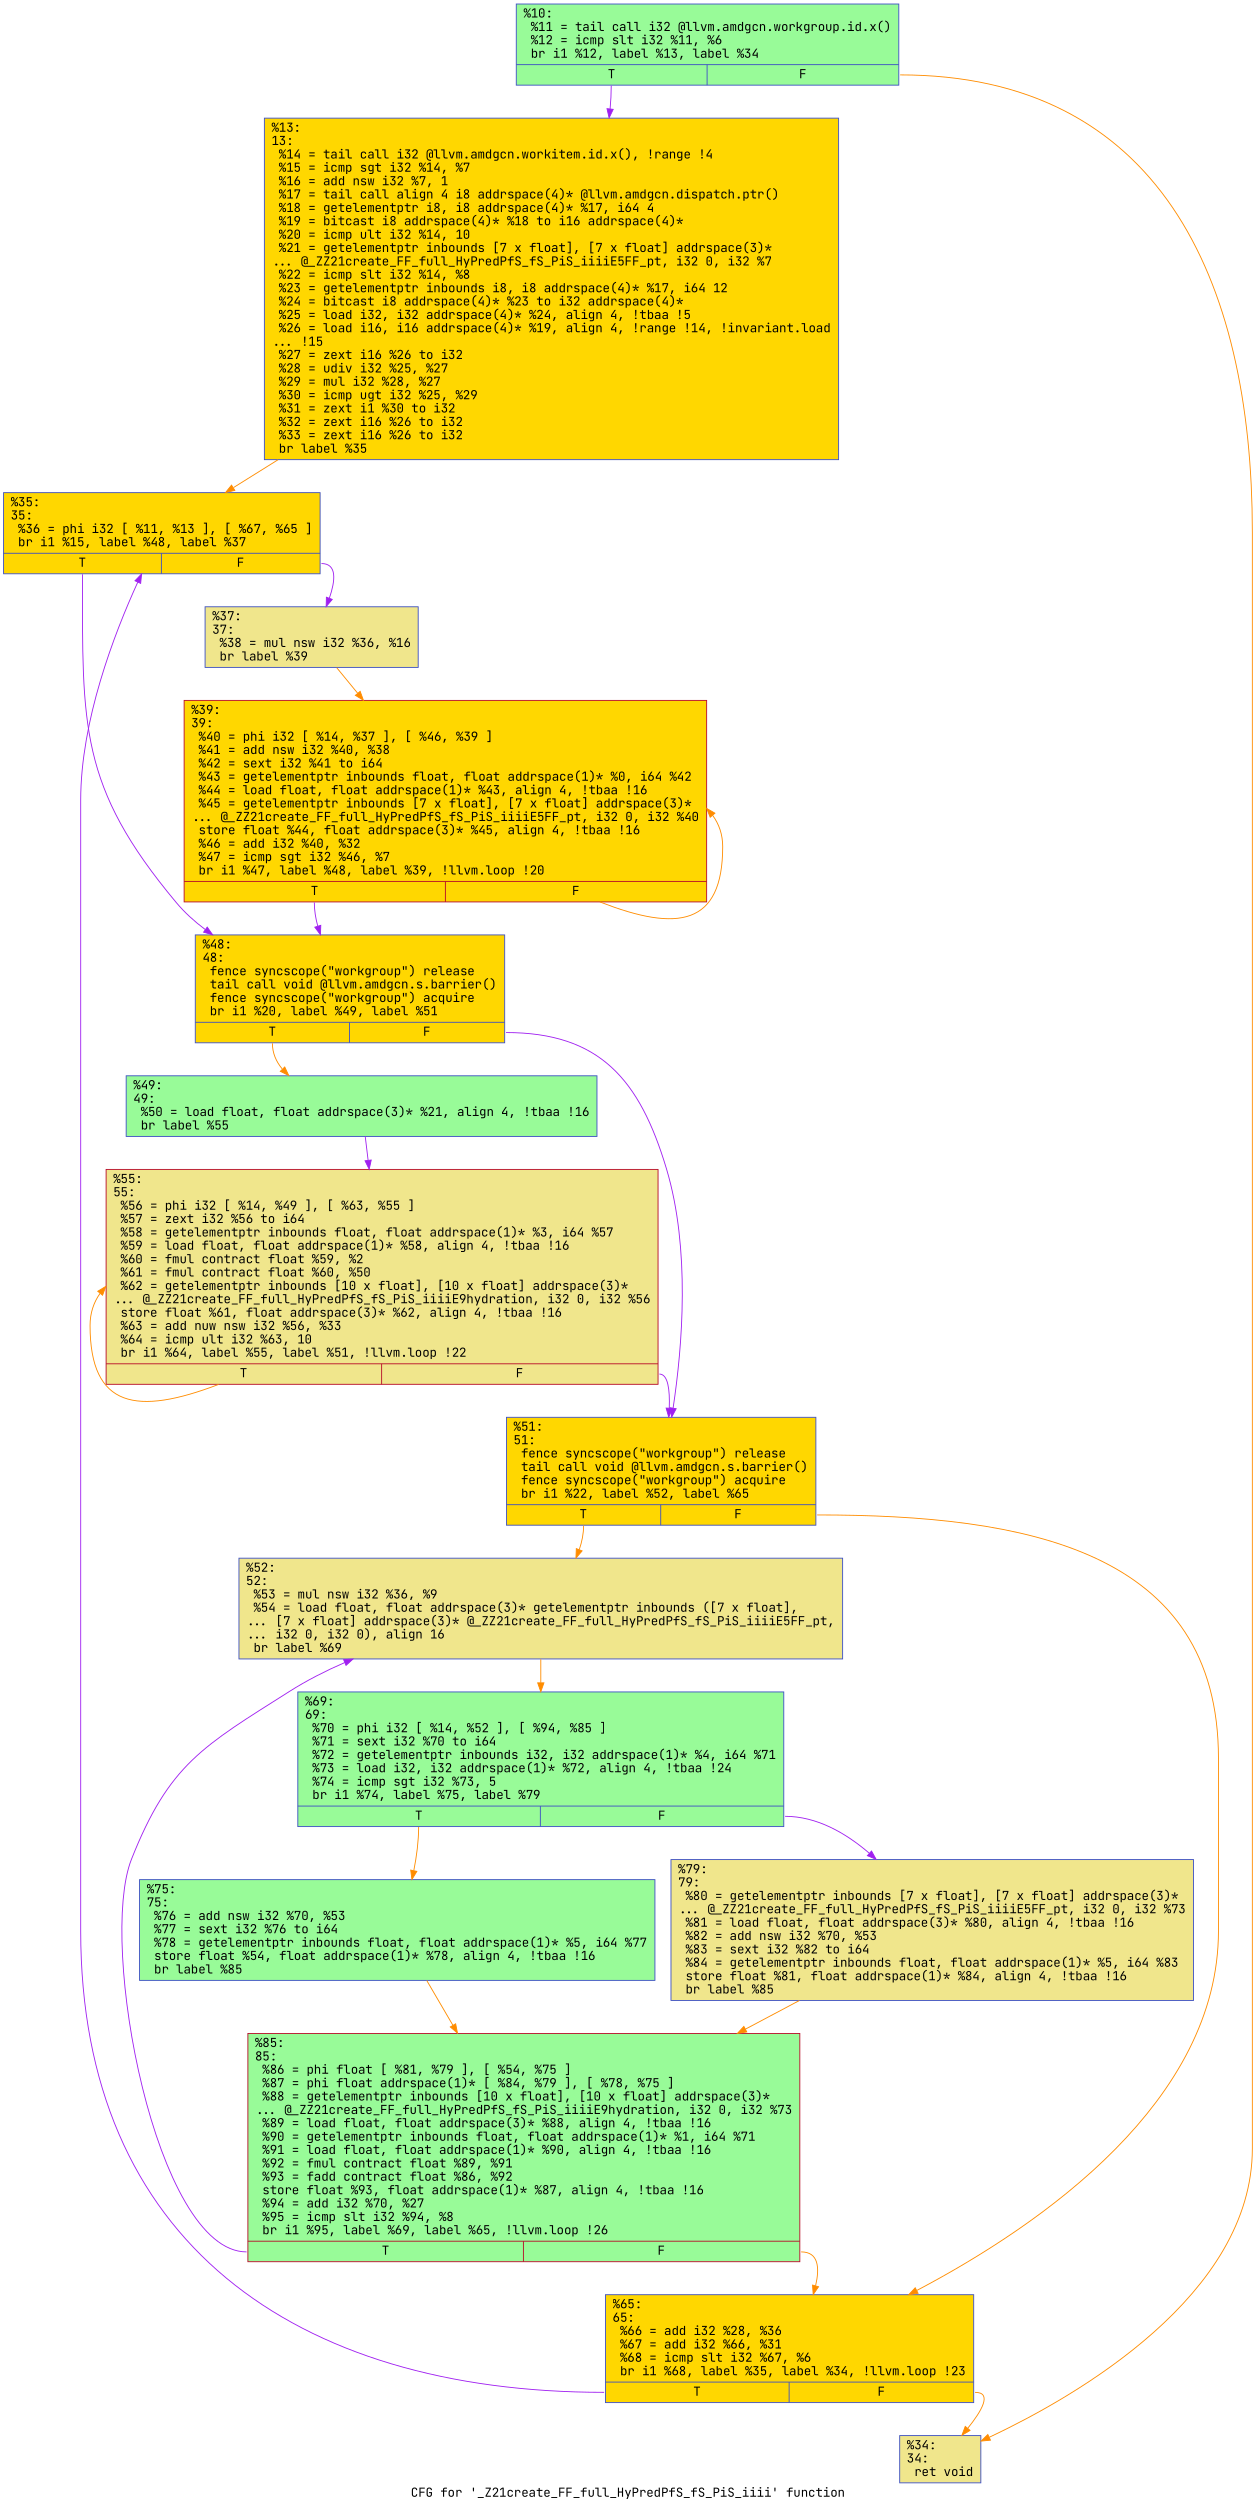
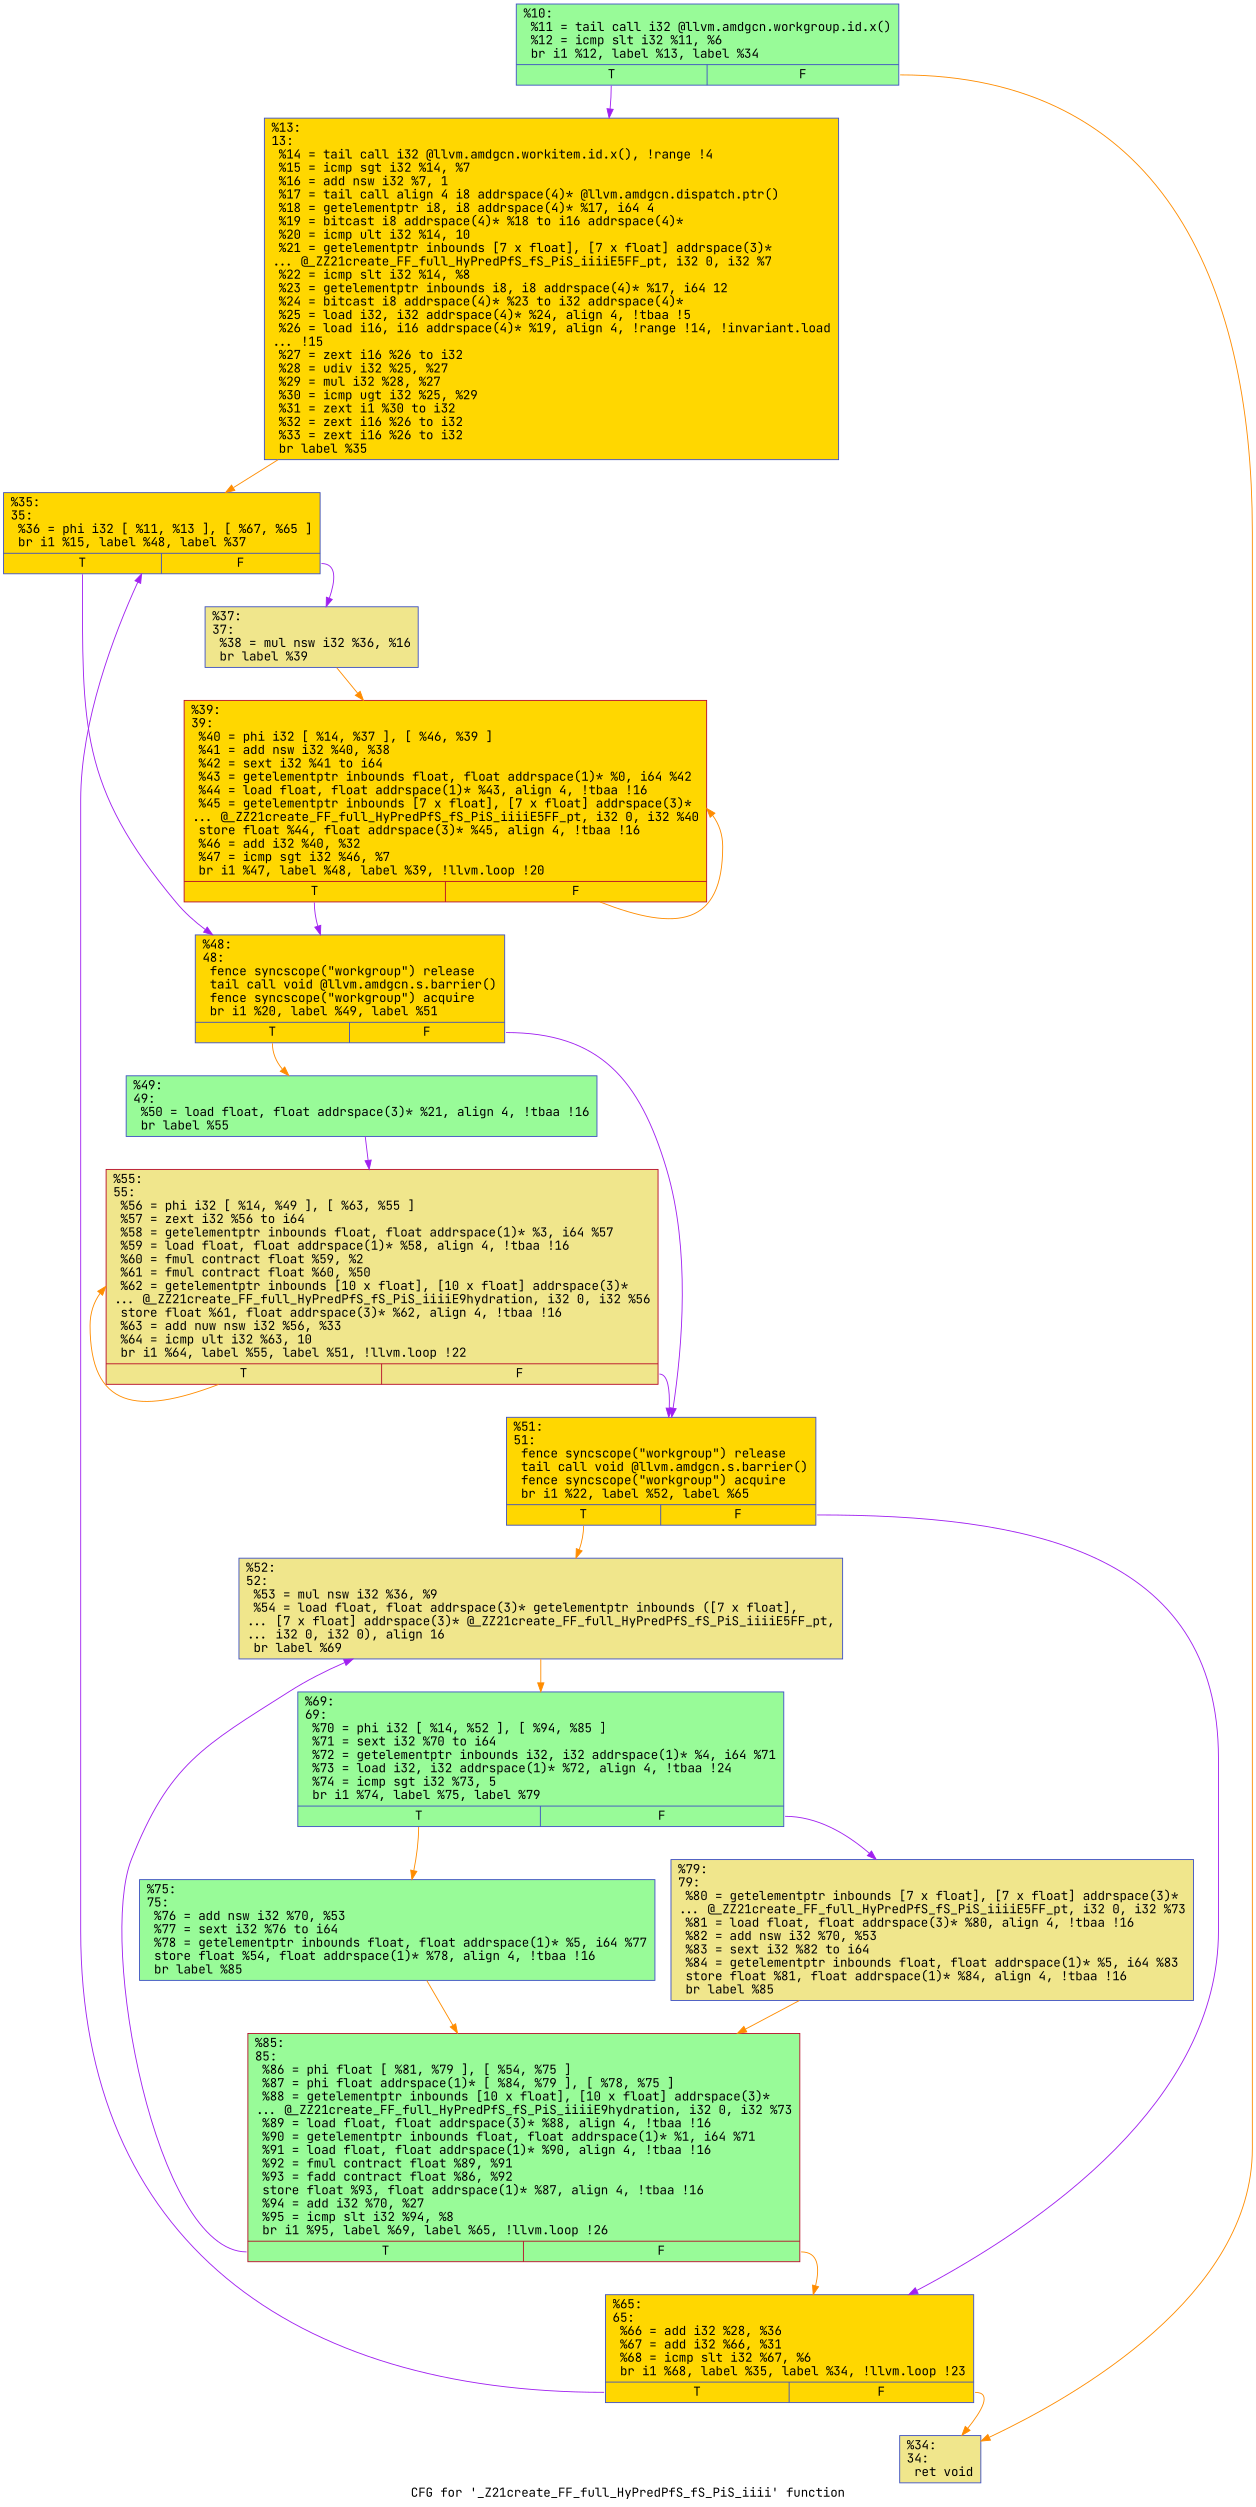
edge "%51:" -> "%65:": color darkorange -> purple
